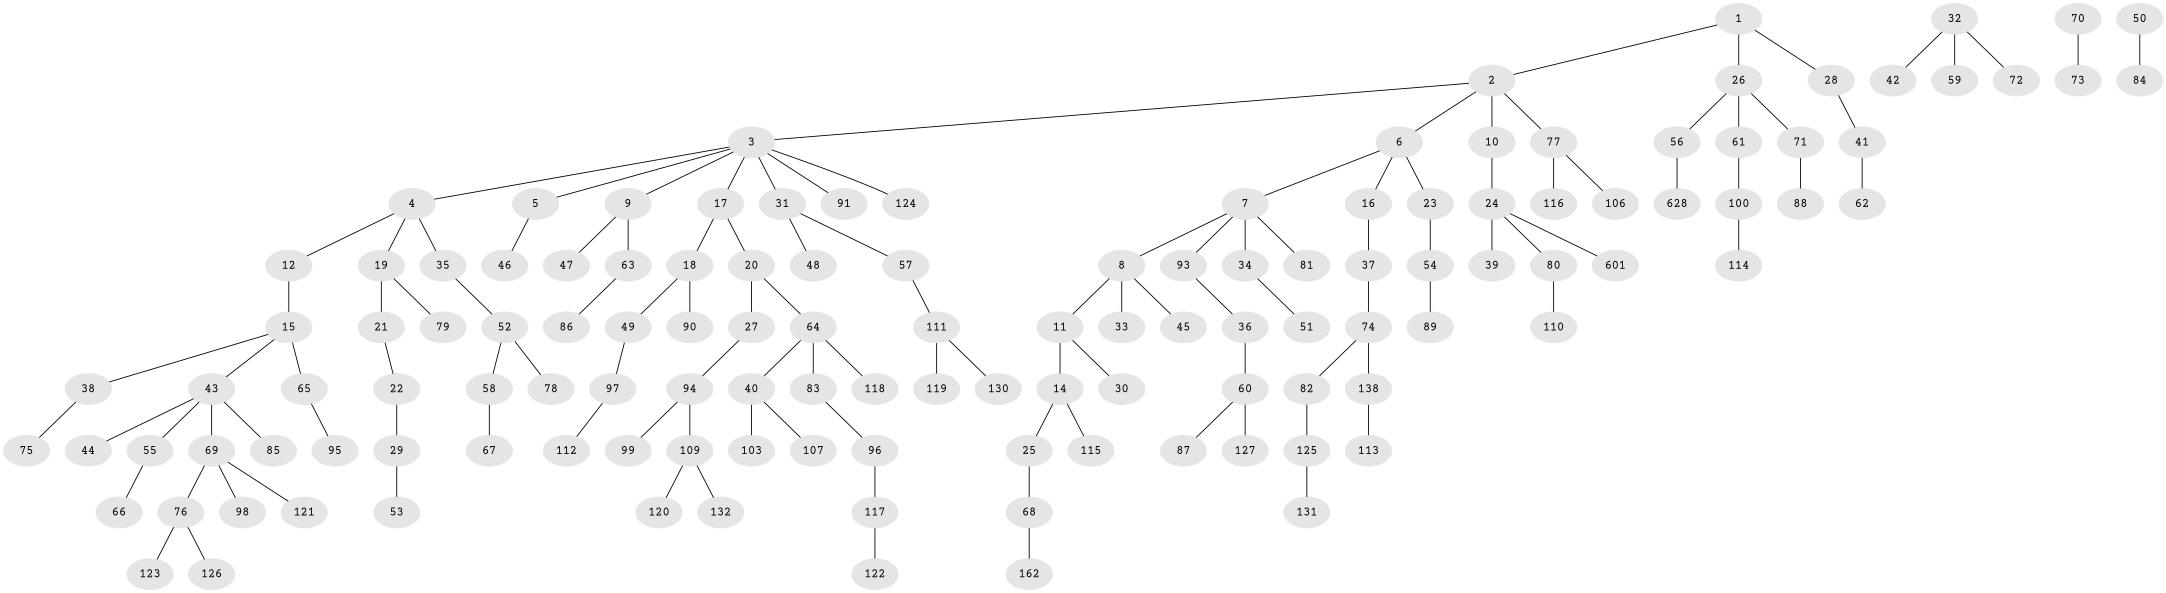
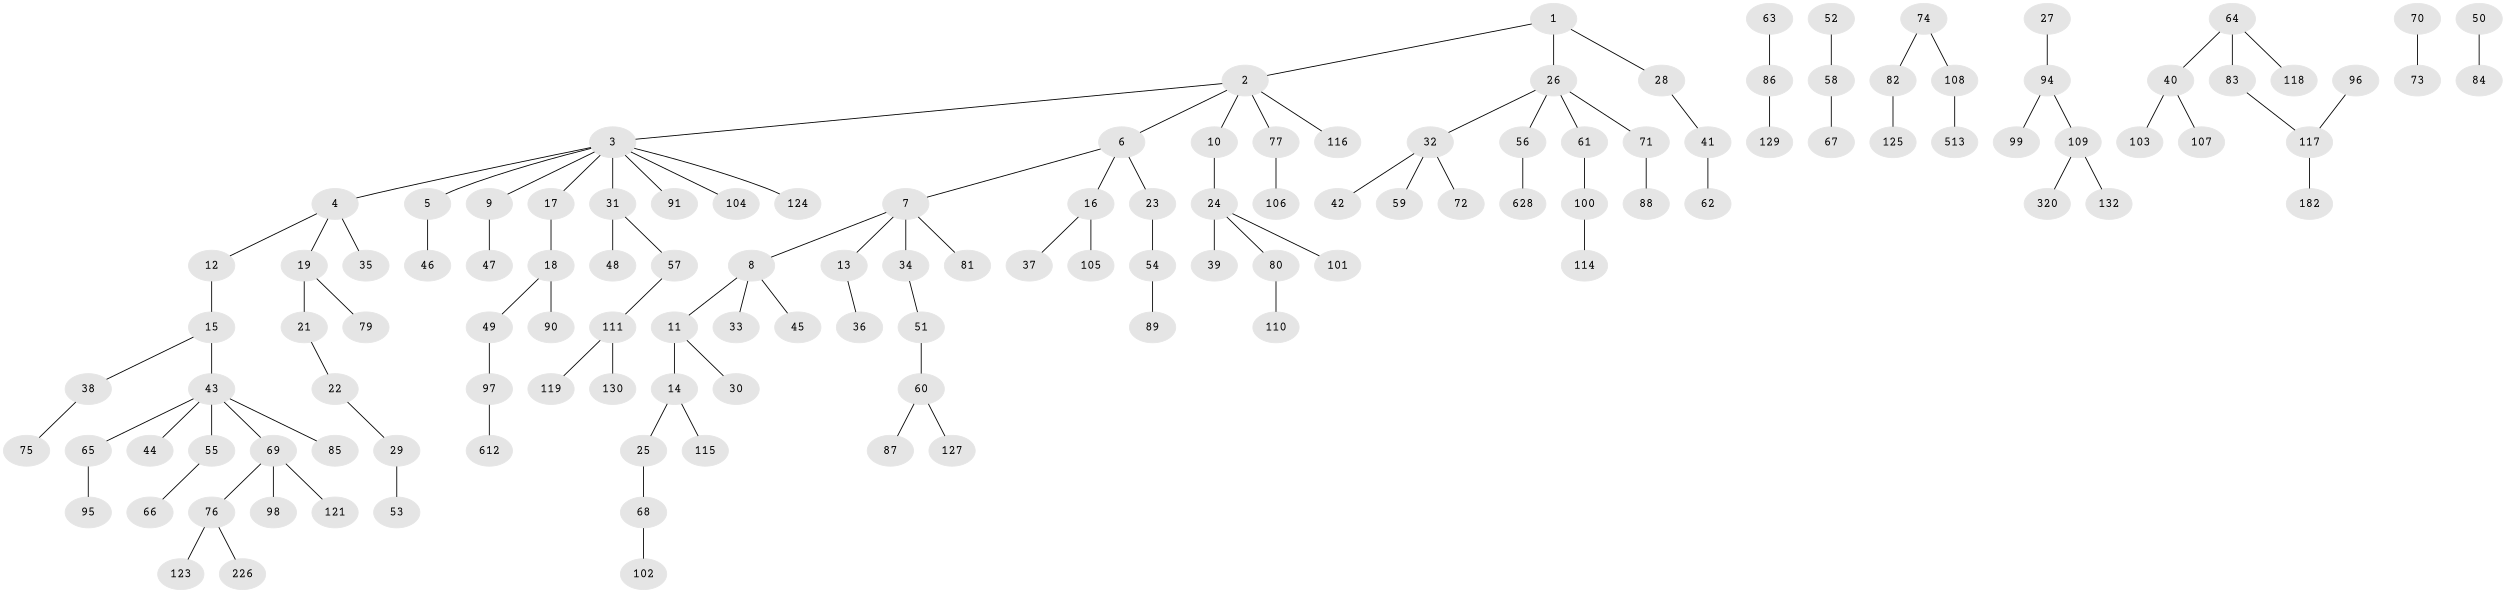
edge "26" -- "32": added
node "129": added
edge "77" -- "116": now "2" -- "116"
node "104": added
edge "9" -- "63": removed
node "20": removed
node "105": added
node "93": label "93" -> "13"
node "601": label "601" -> "101"
edge "35" -- "52": removed
edge "37" -- "74": removed
edge "15" -- "65": now "43" -- "65"
edge "36" -- "60": now "51" -- "60"
node "78": removed
node "138": label "138" -> "108"
edge "83" -- "96": now "83" -- "117"
node "112": label "112" -> "612"
node "113": label "113" -> "513"
node "120": label "120" -> "320"
node "131": removed
node "126": label "126" -> "226"
node "122": label "122" -> "182"
node "162": label "162" -> "102"
